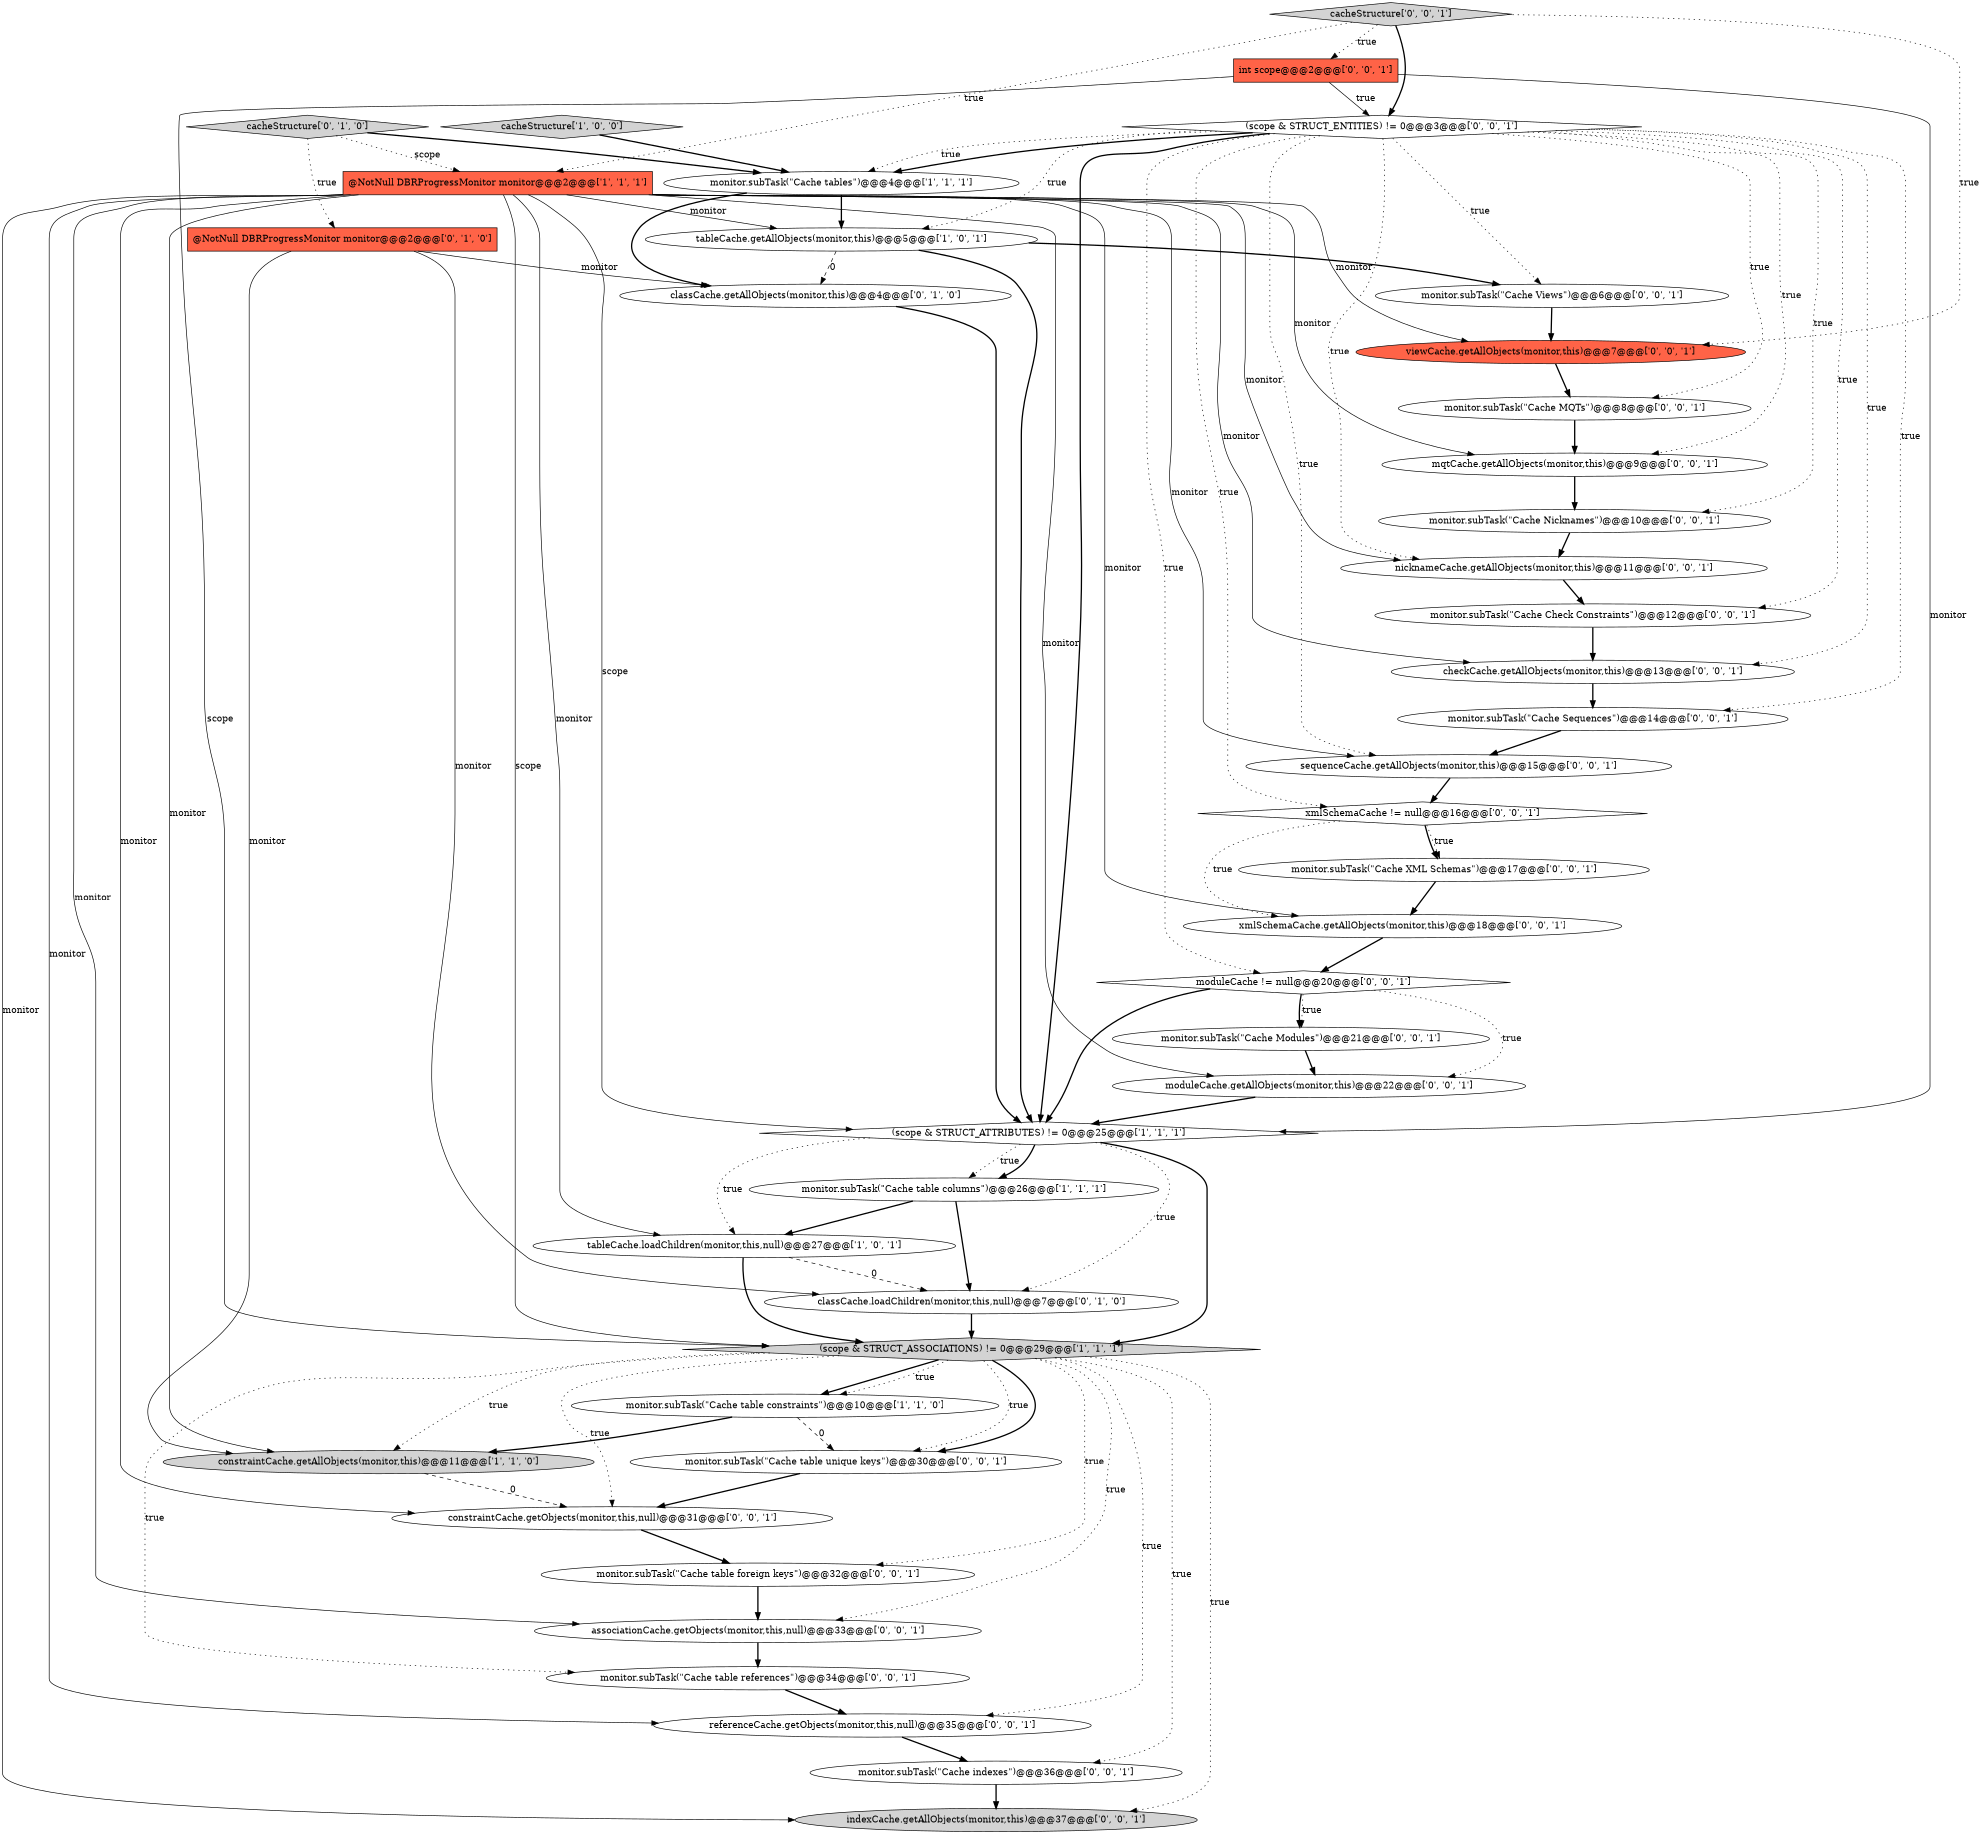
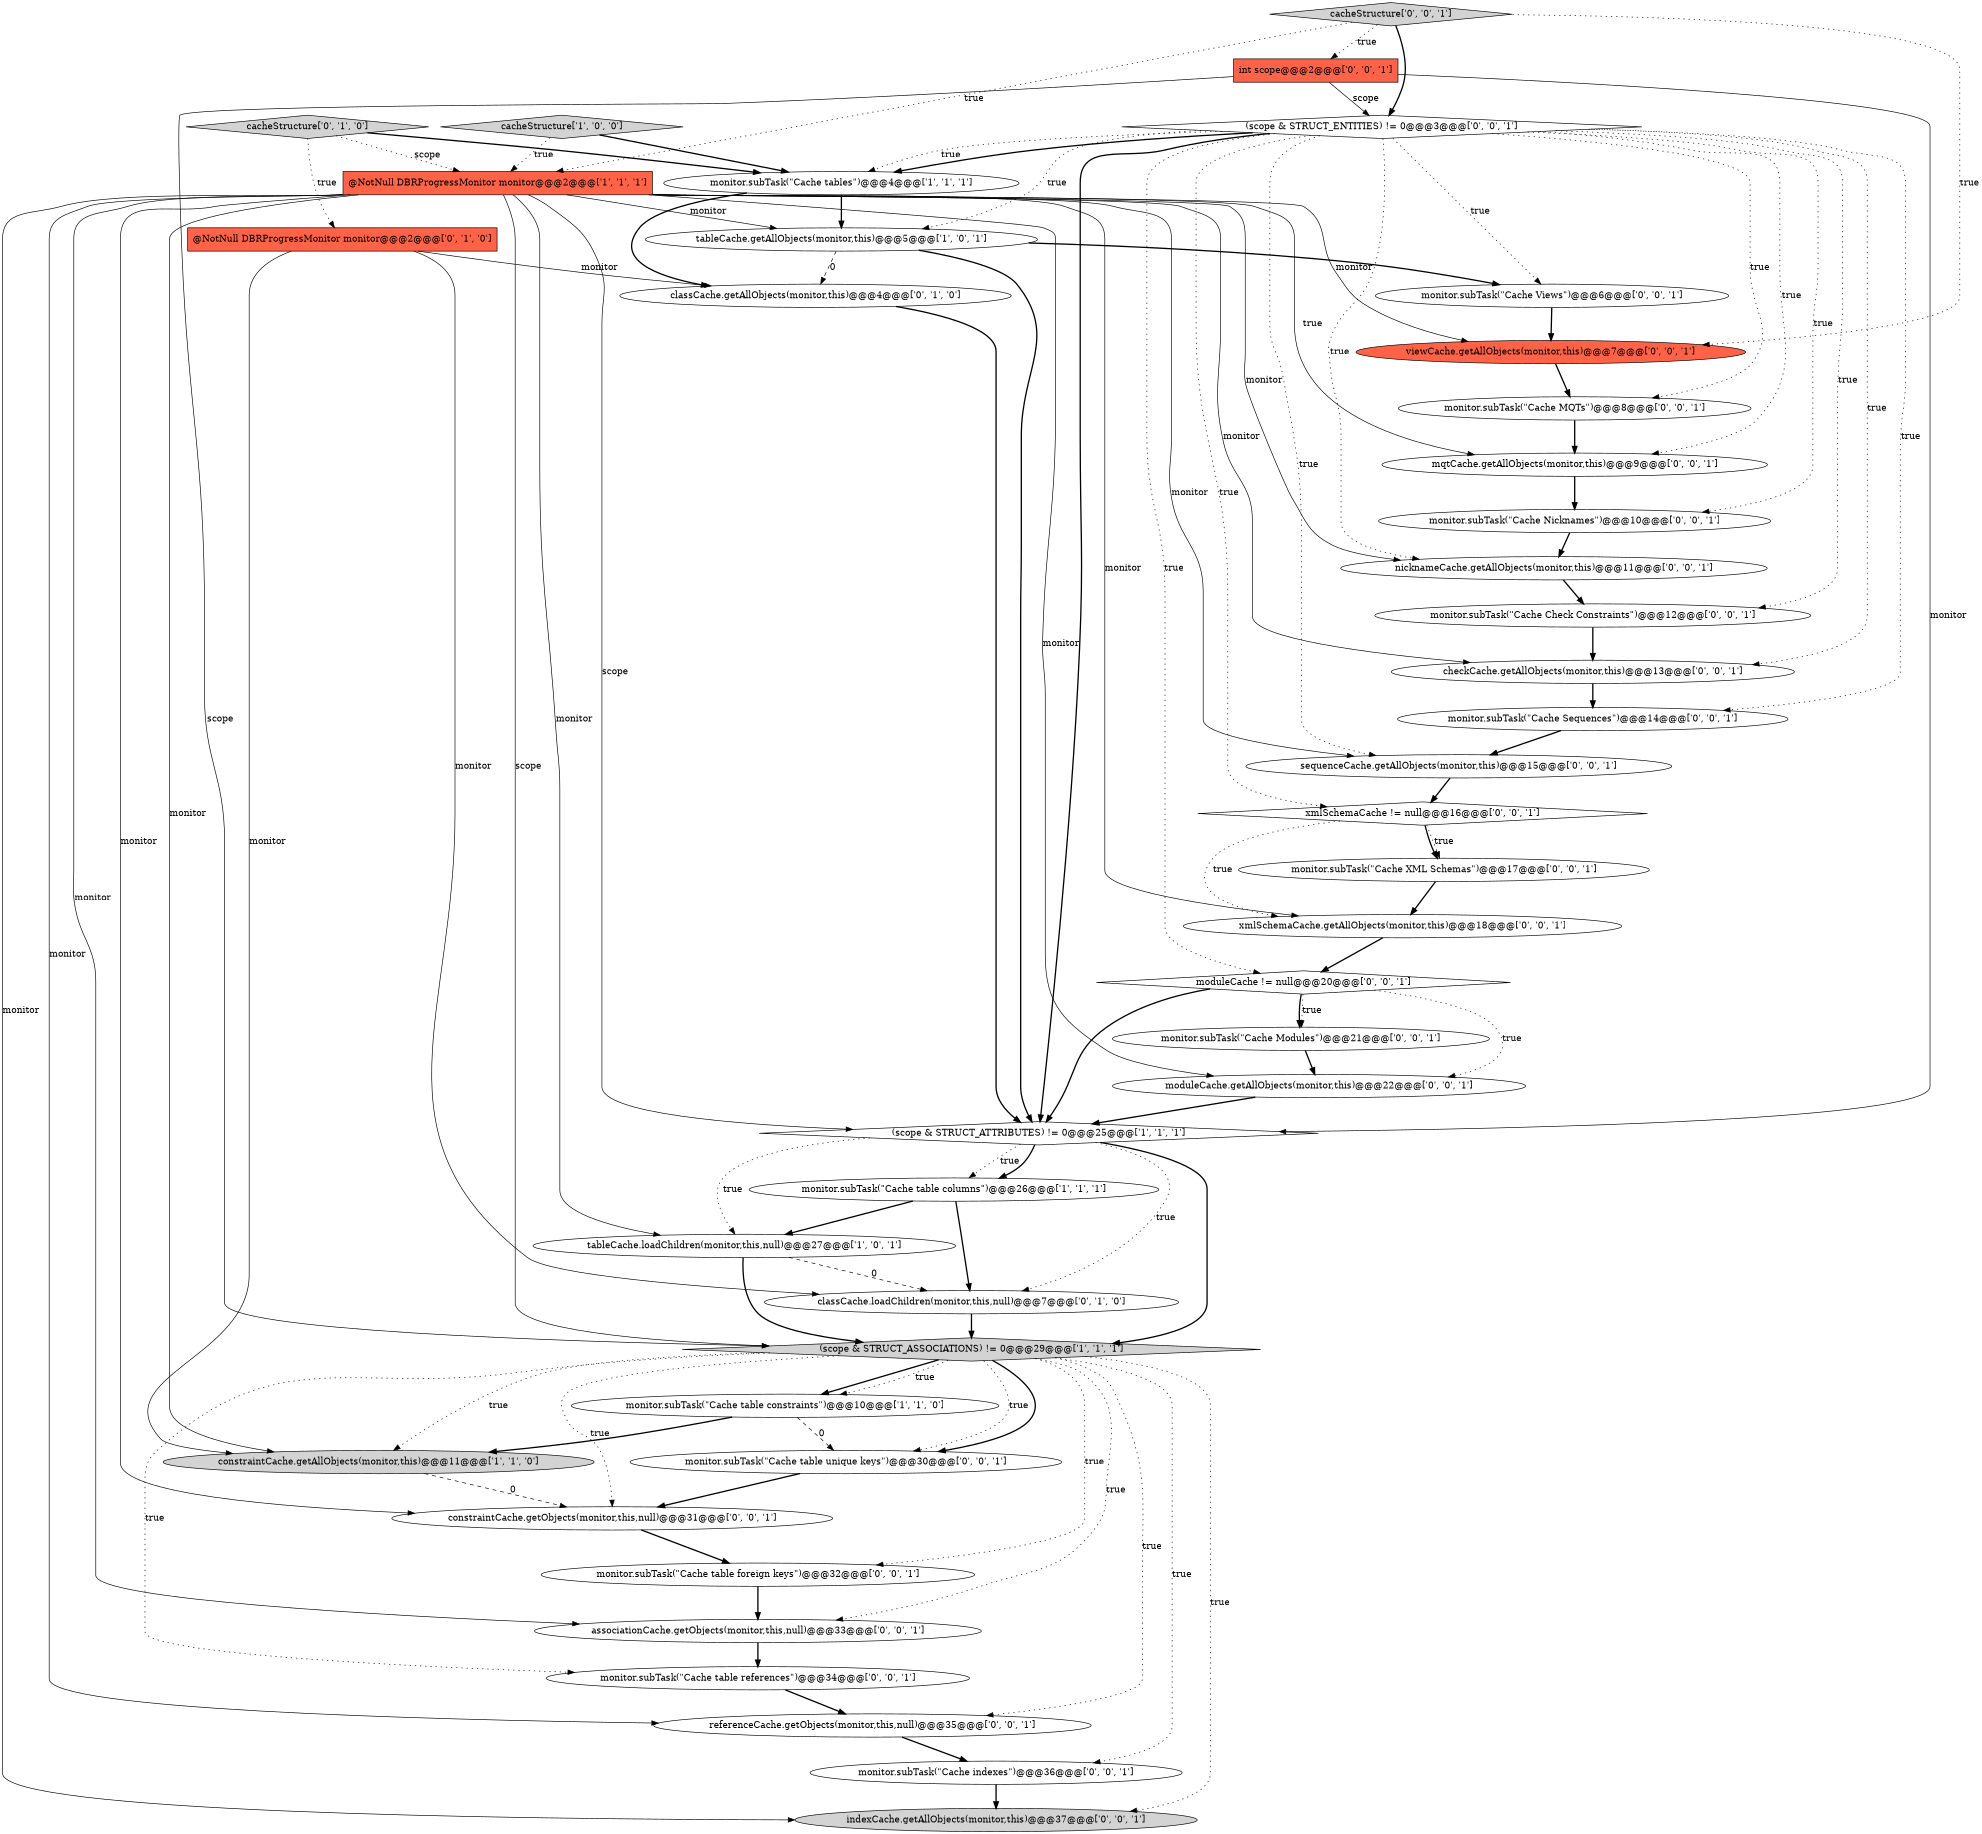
edge "int scope@@@2@@@['0', '0', '1']" -> "(scope & STRUCT_ENTITIES) != 0@@@3@@@['0', '0', '1']": label "true" -> "scope"
edge "cacheStructure['1', '0', '0']" -> "@NotNull DBRProgressMonitor monitor@@@2@@@['1', '1', '1']": added, label "true"
edge "@NotNull DBRProgressMonitor monitor@@@2@@@['1', '1', '1']" -> "mqtCache.getAllObjects(monitor,this)@@@9@@@['0', '0', '1']": label "monitor" -> "true"
